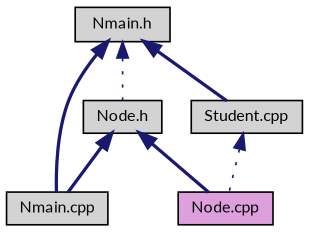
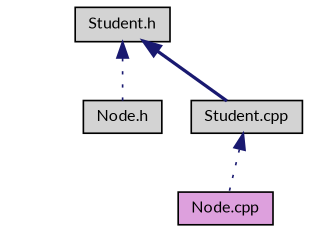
node "Nmain.h": label "Nmain.h" -> "Student.h"
edge "Node.cpp" -> "Node.h": removed
node "Nmain.cpp": removed
